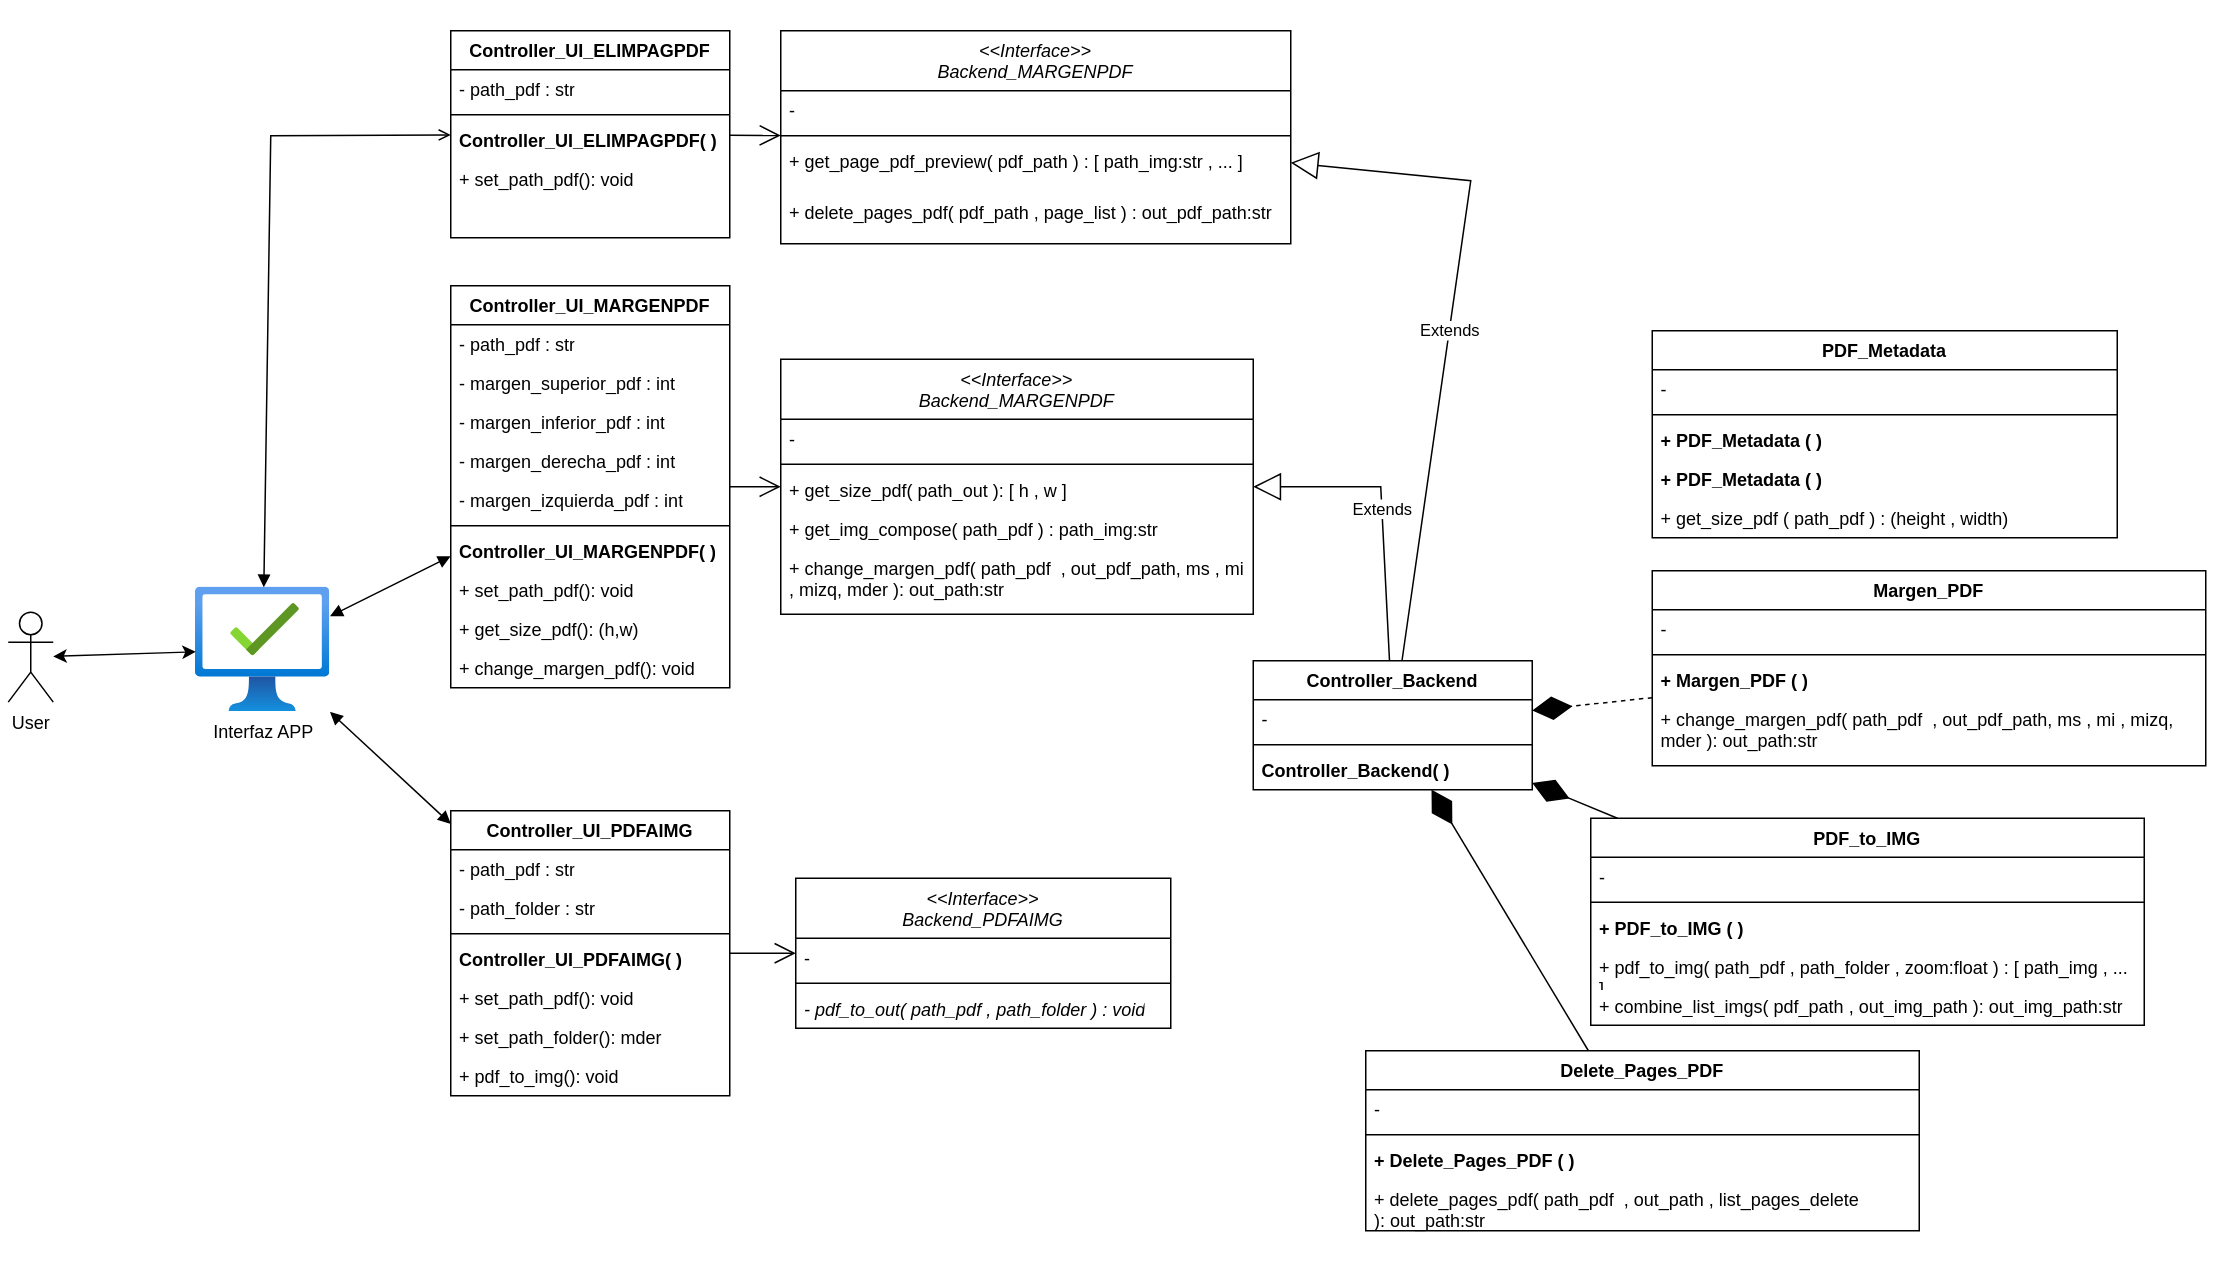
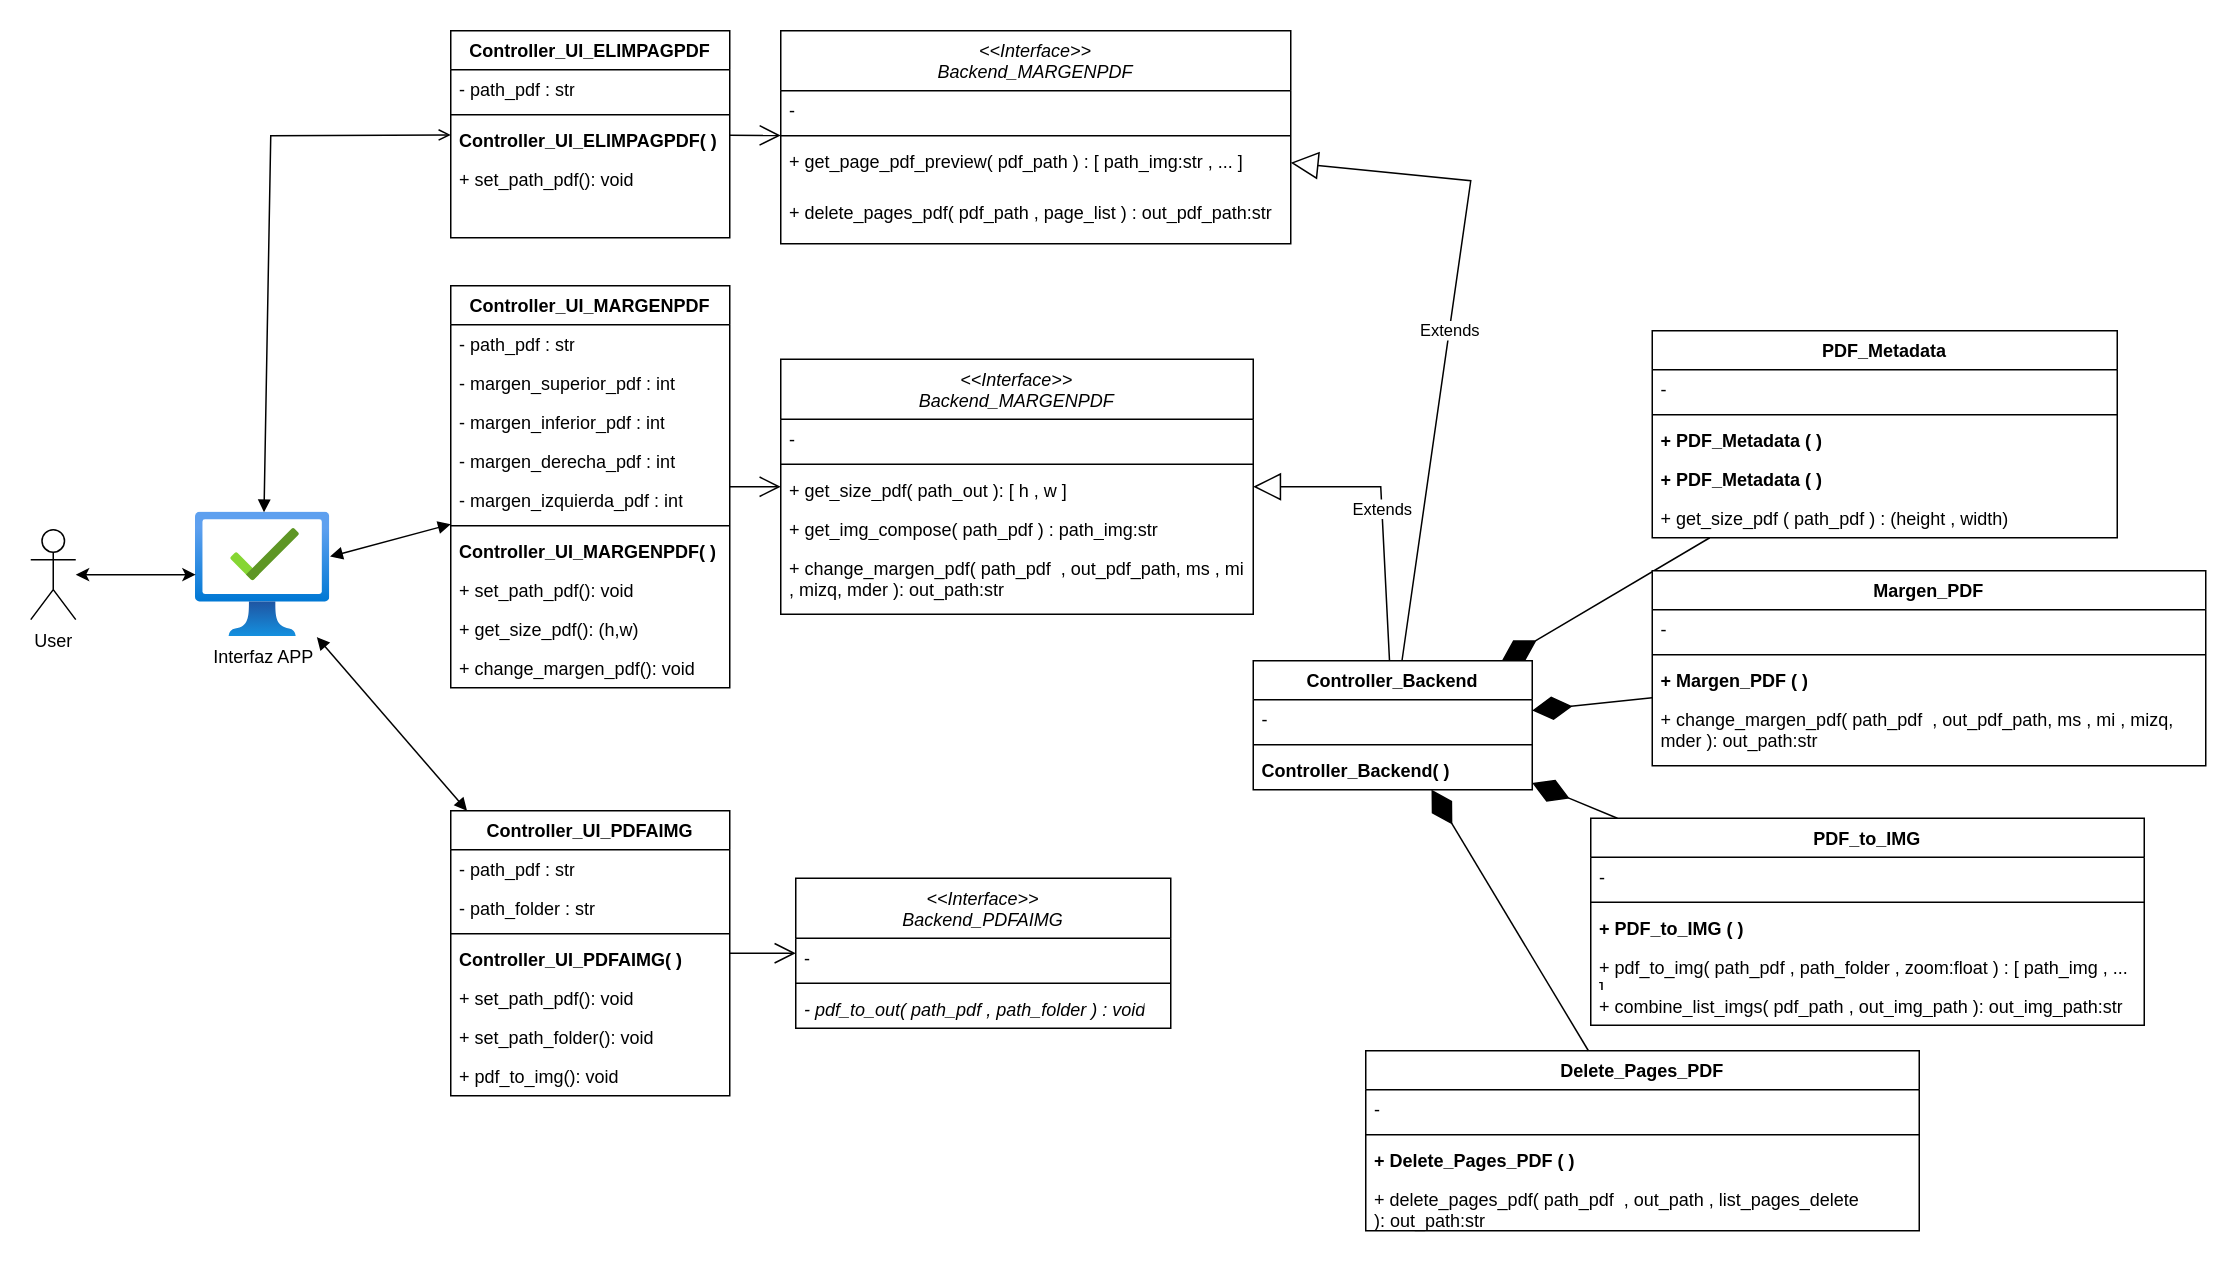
edge "PDF_Metadata" -> "Controller_Backend": added
node "Interfaz APP": moved (263, 650) -> (263, 575)
node "User": moved (31, 657) -> (53, 575)
edge "Margen_PDF" -> "Controller_Backend": style dashed -> solid
node "+ set_path_folder(): mder": label "+ set_path_folder(): mder" -> "+ set_path_folder(): void"
